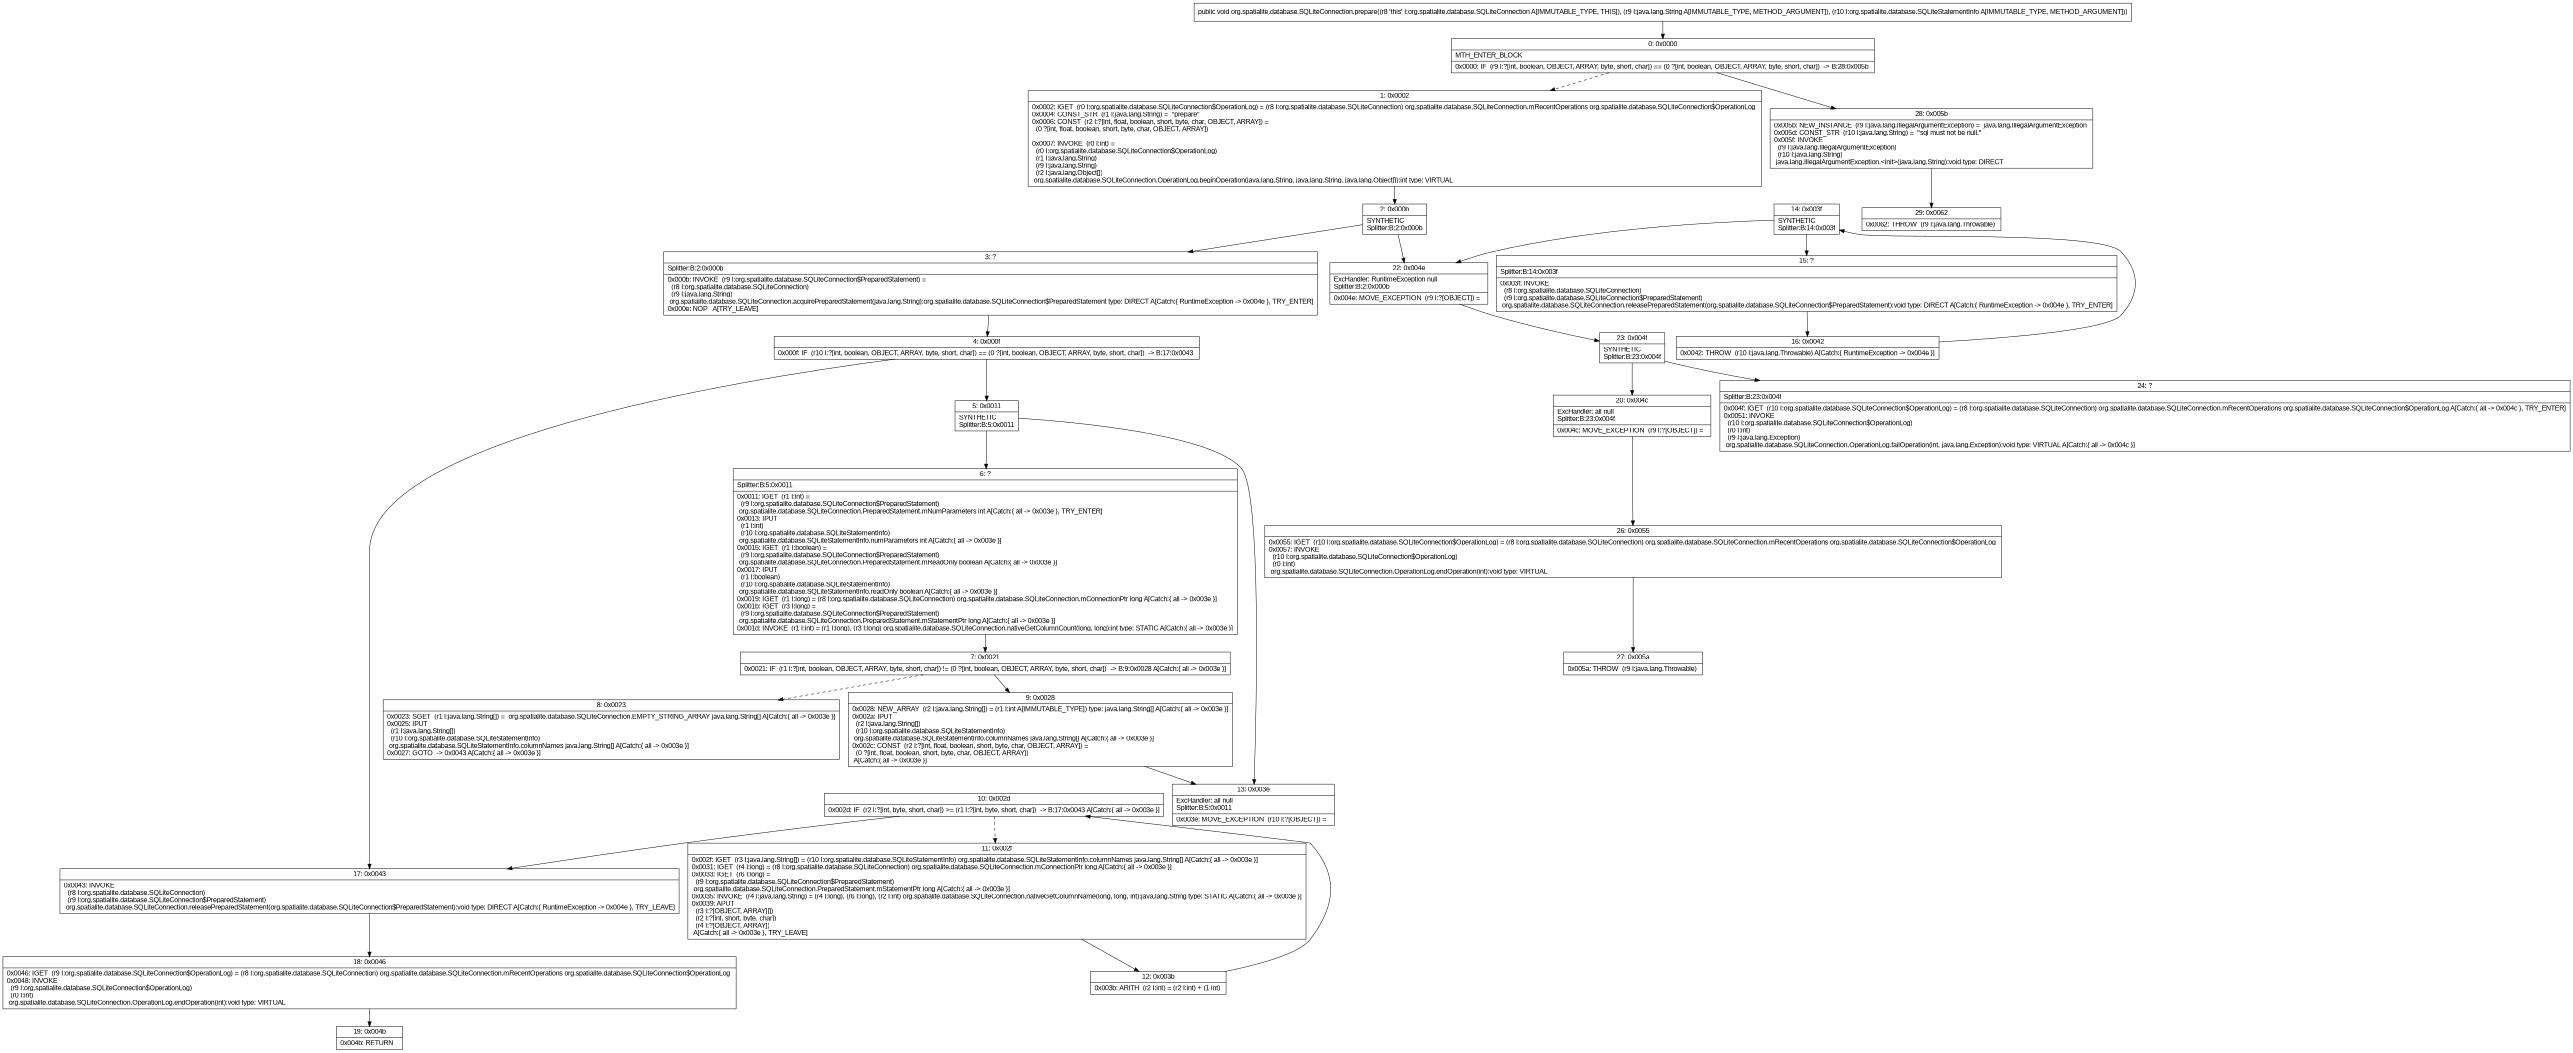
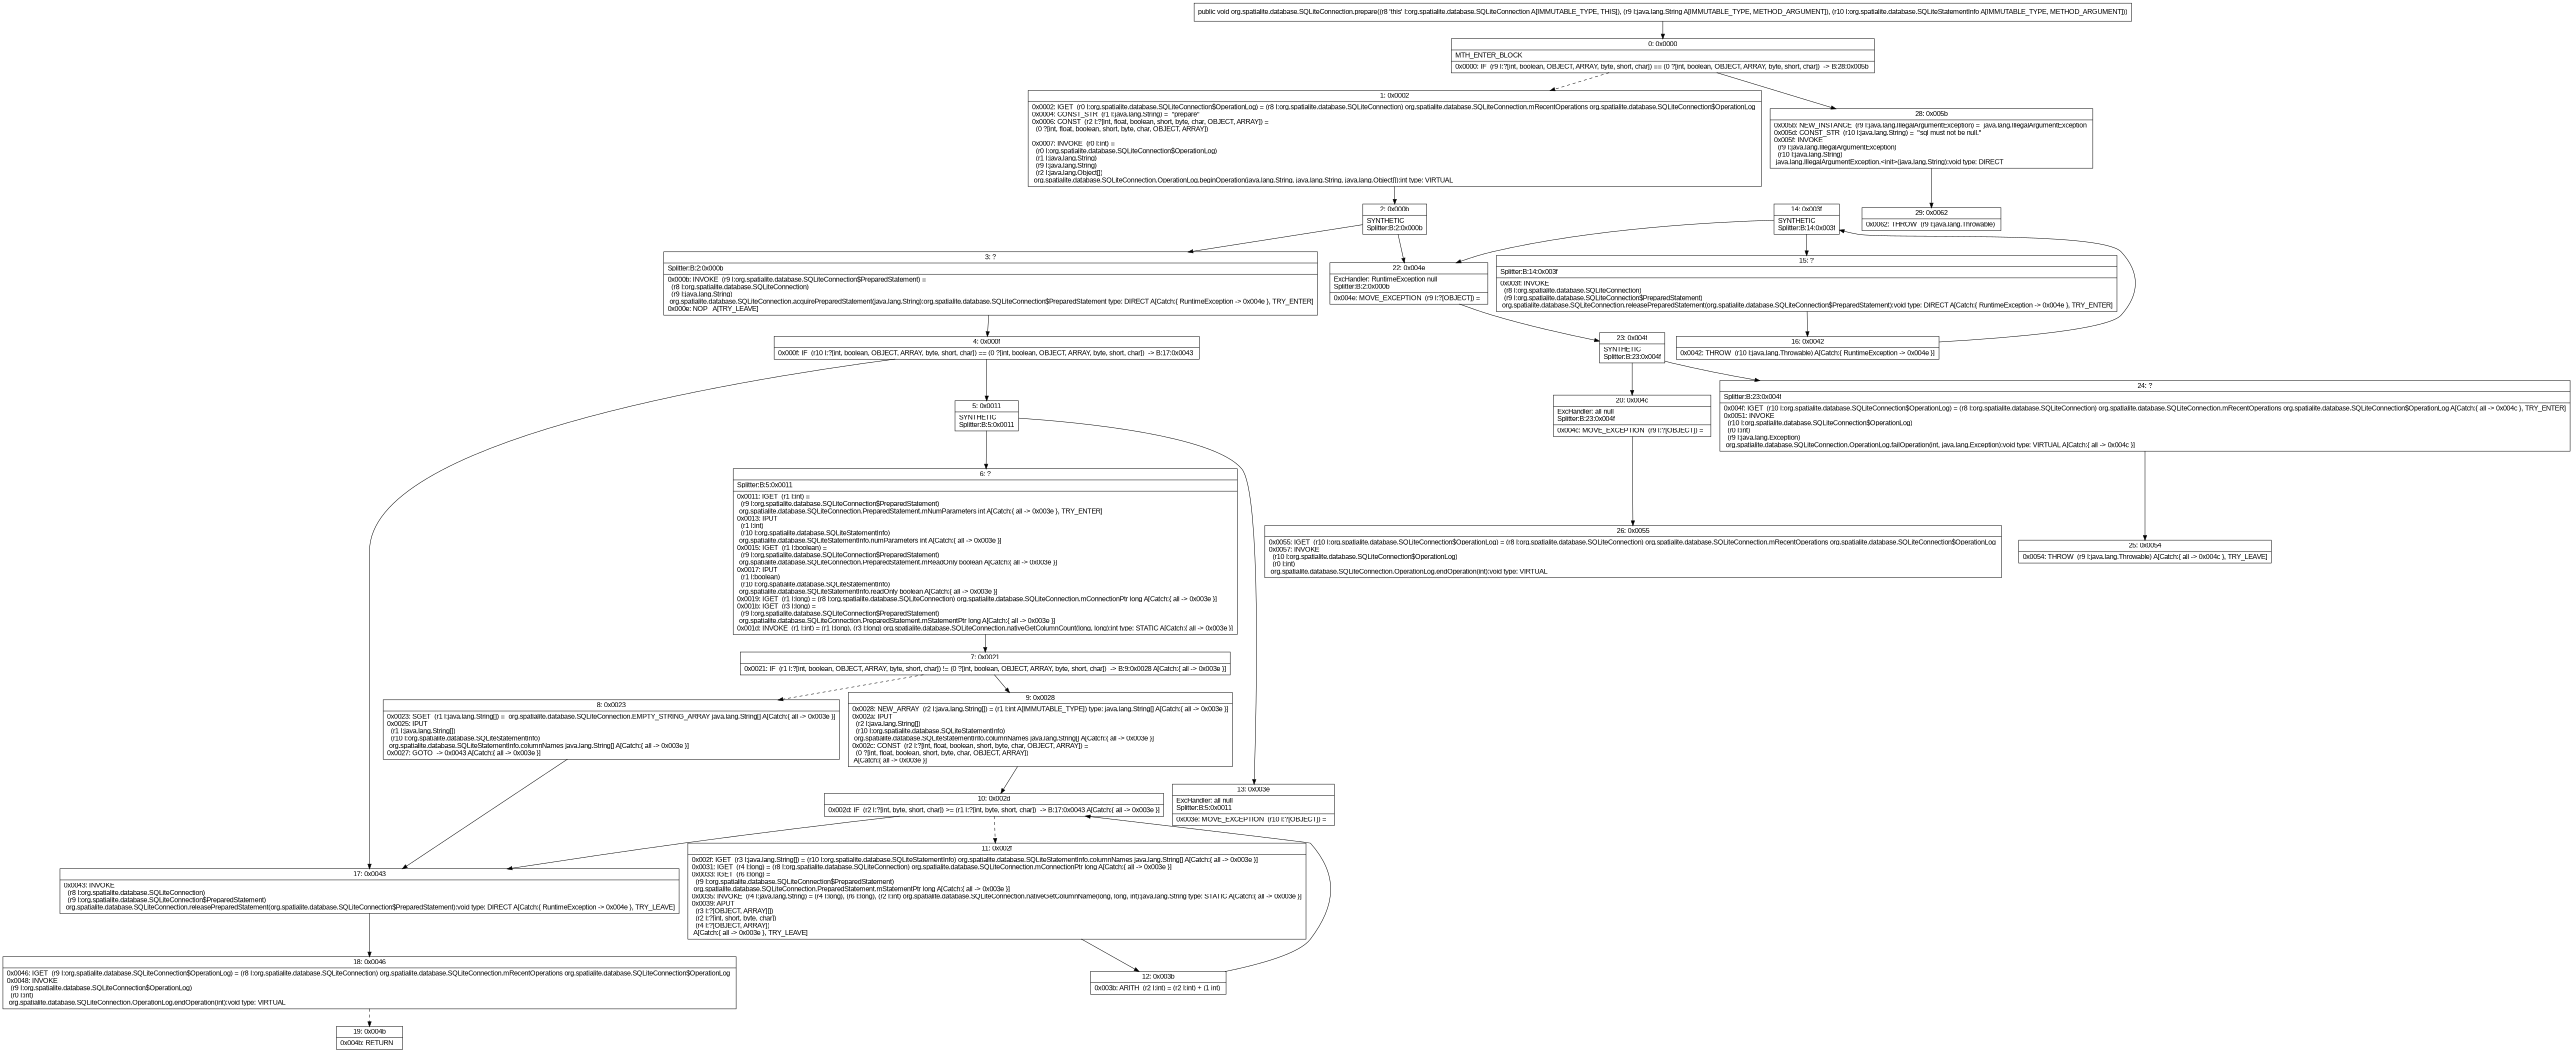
node "25: 0x0054": added
node "27: 0x005a": removed
edge "9: 0x0028" -> "13: 0x003e": now "9: 0x0028" -> "10: 0x002d"
edge "8: 0x0023" -> "17: 0x0043": added
edge "18: 0x0046" -> "19: 0x004b": style solid -> dashed
